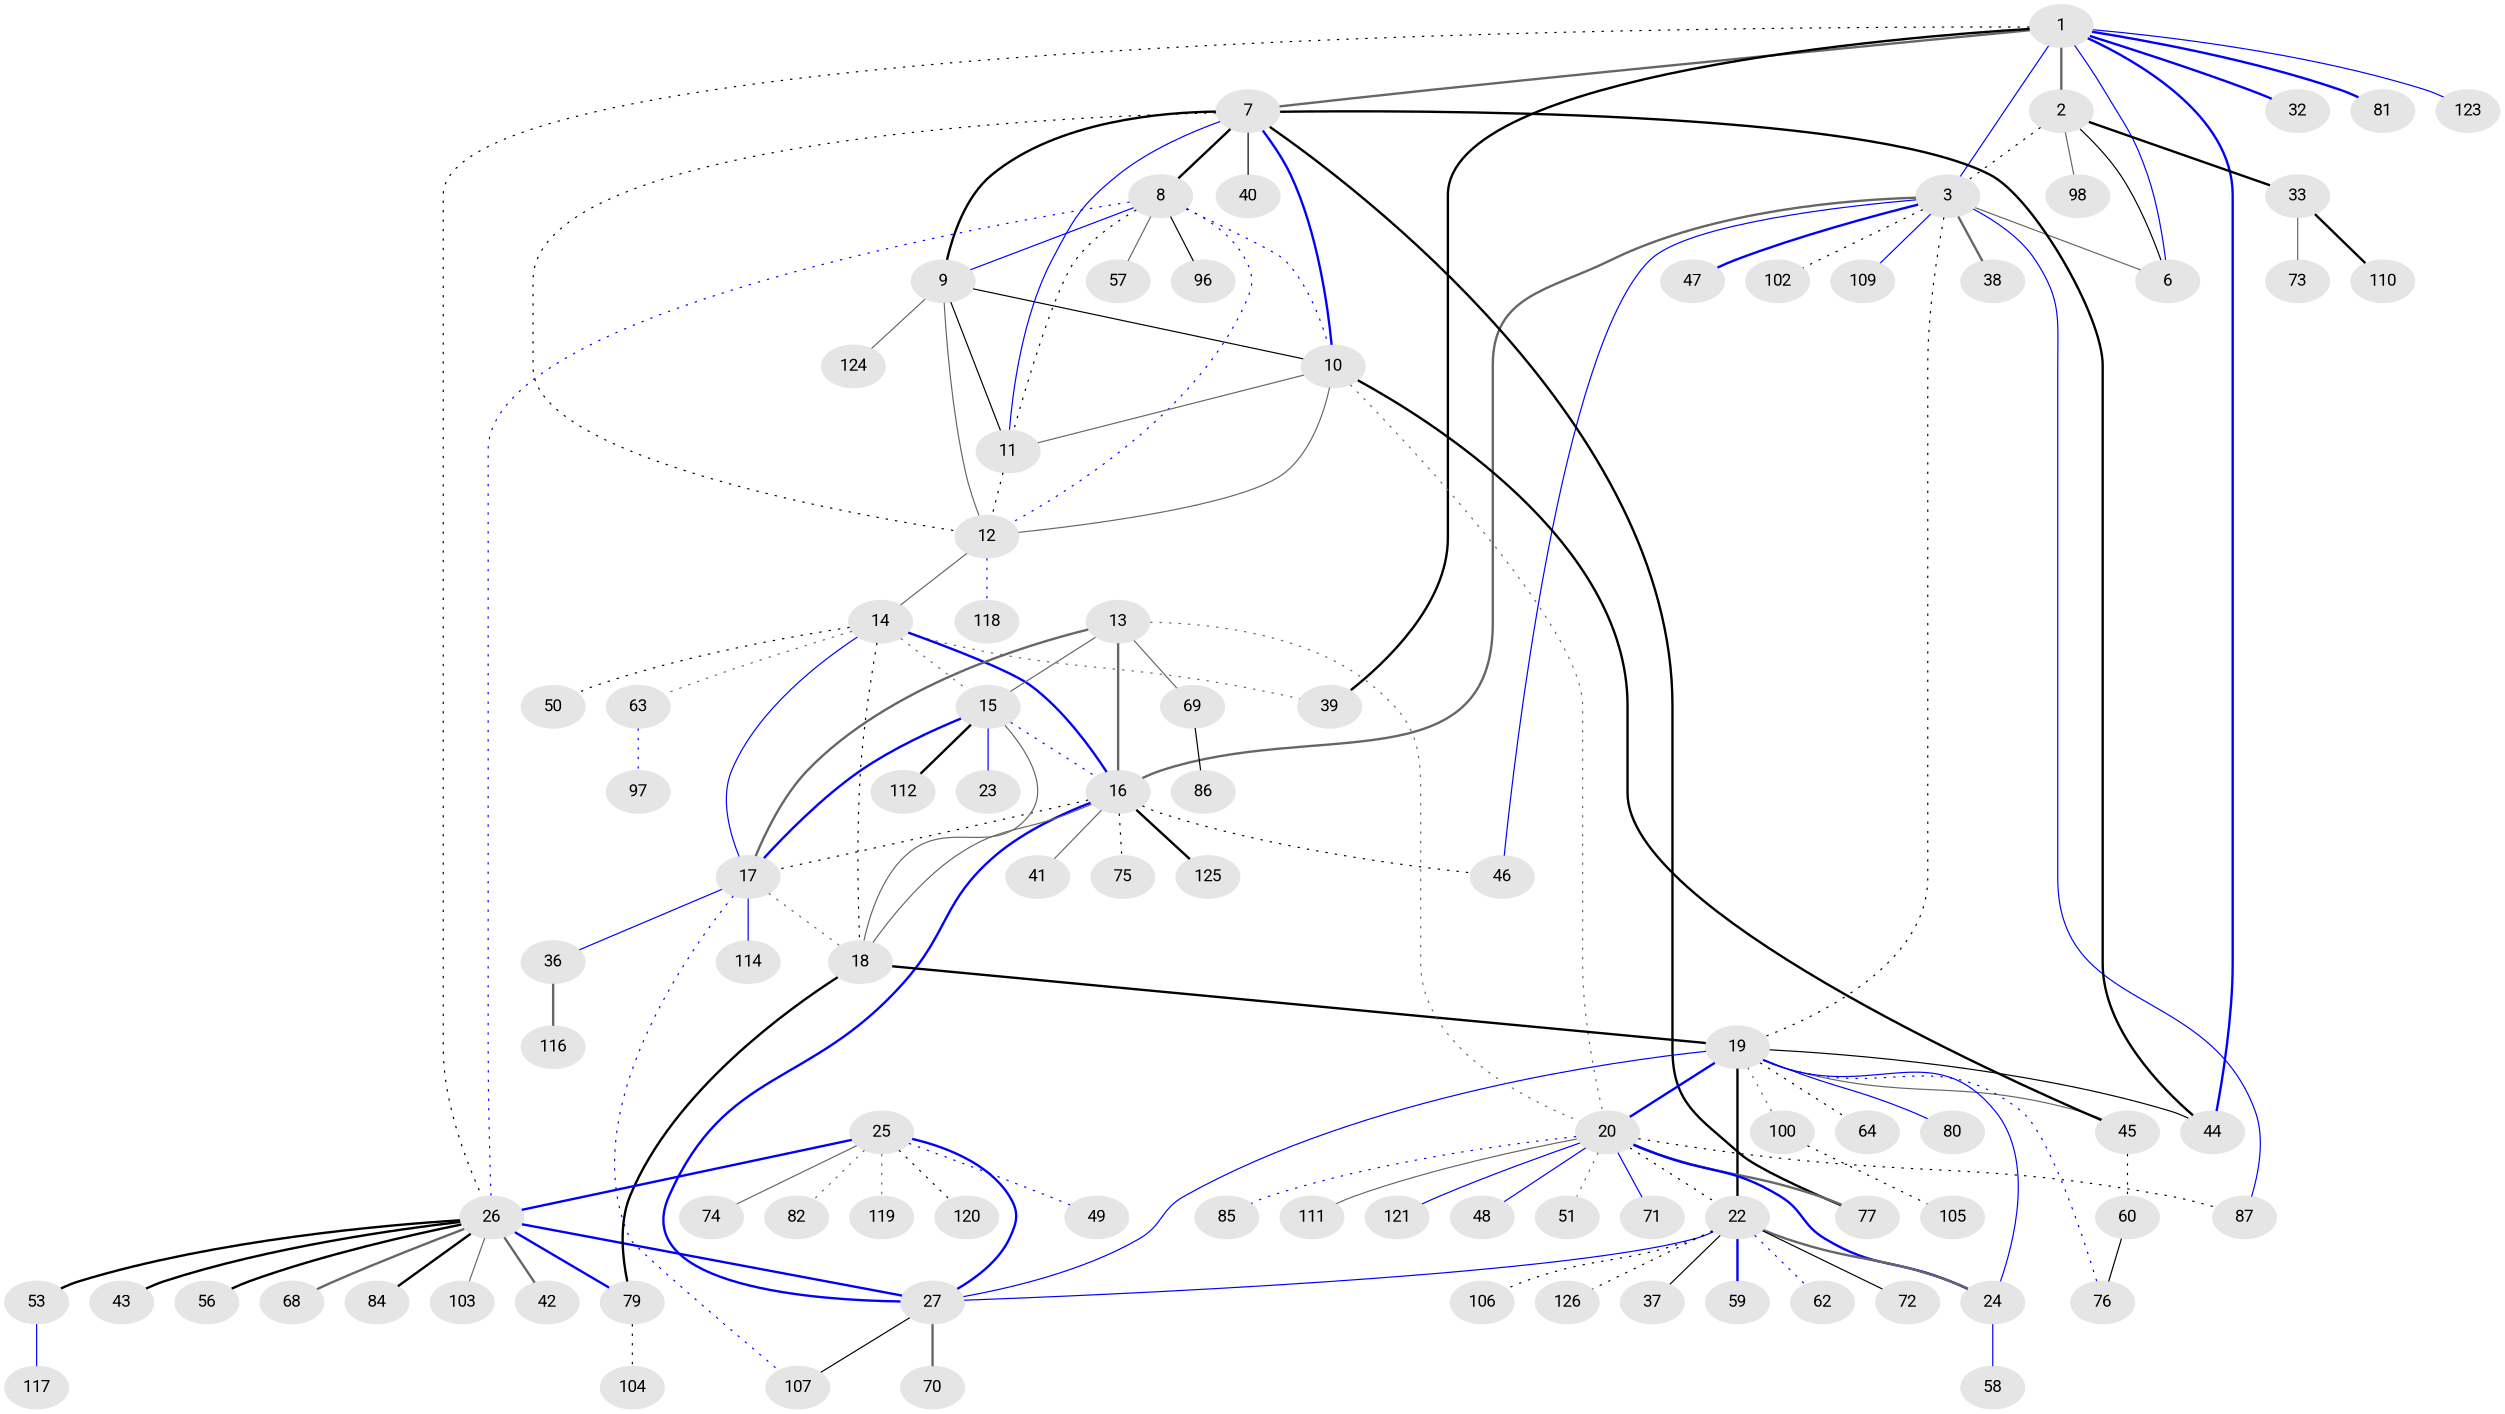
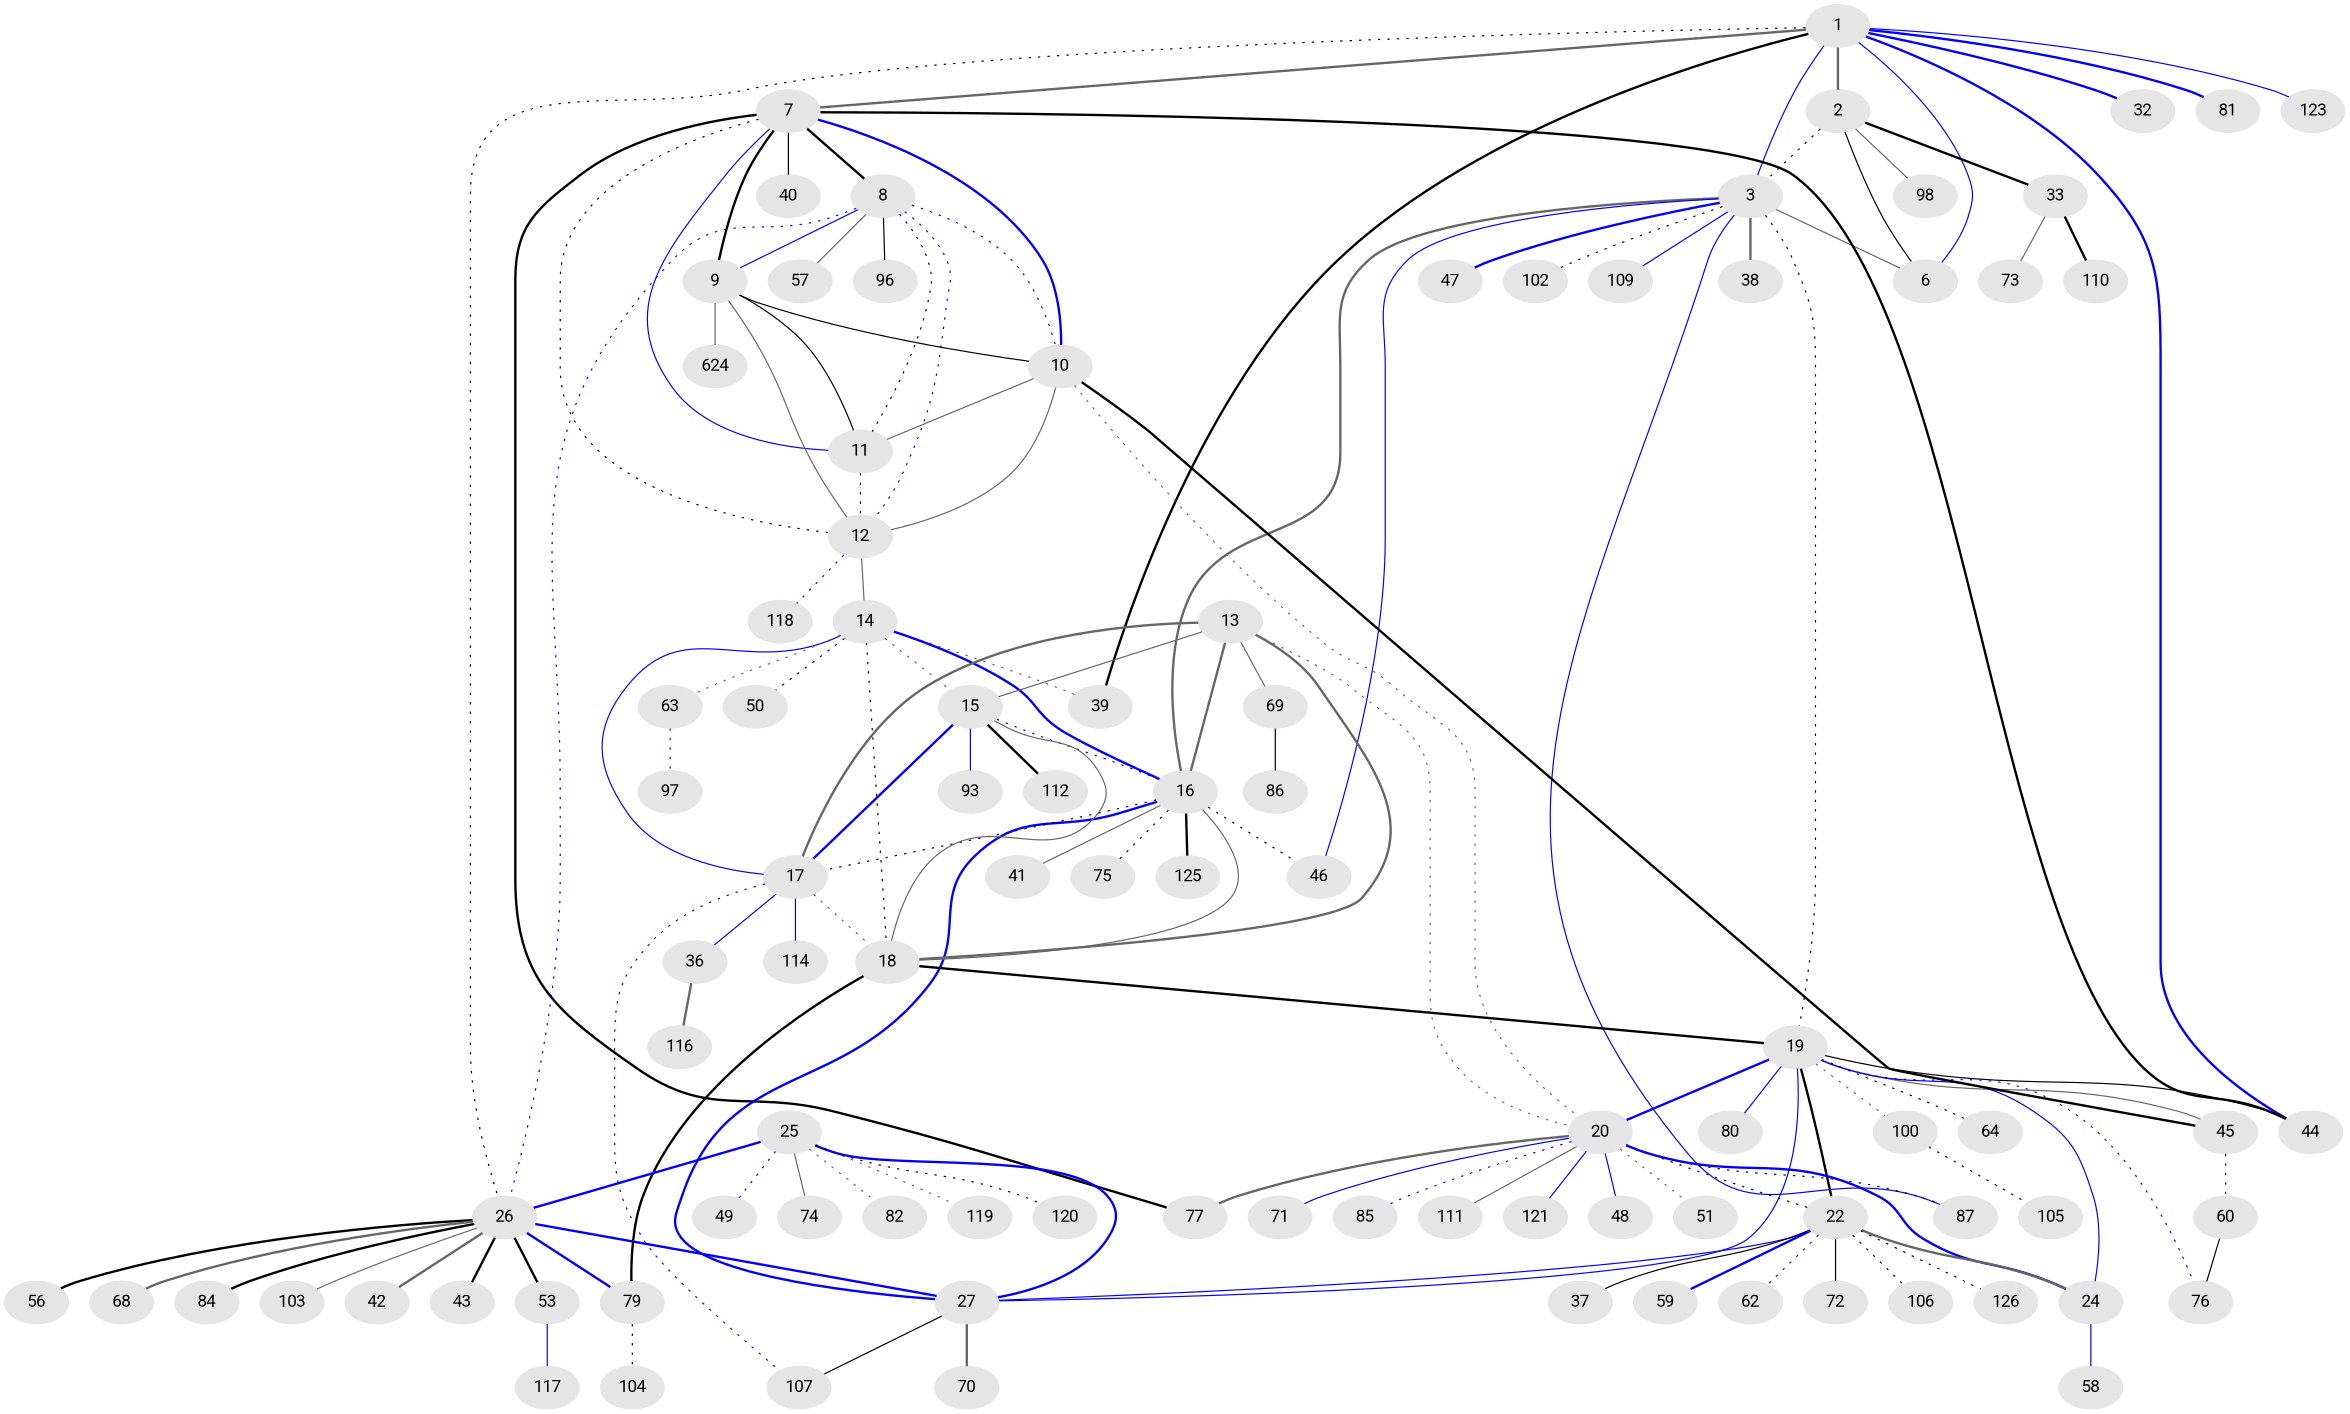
node "124": label "124" -> "624"
node "23": label "23" -> "93"
edge "13" -- "18": added
